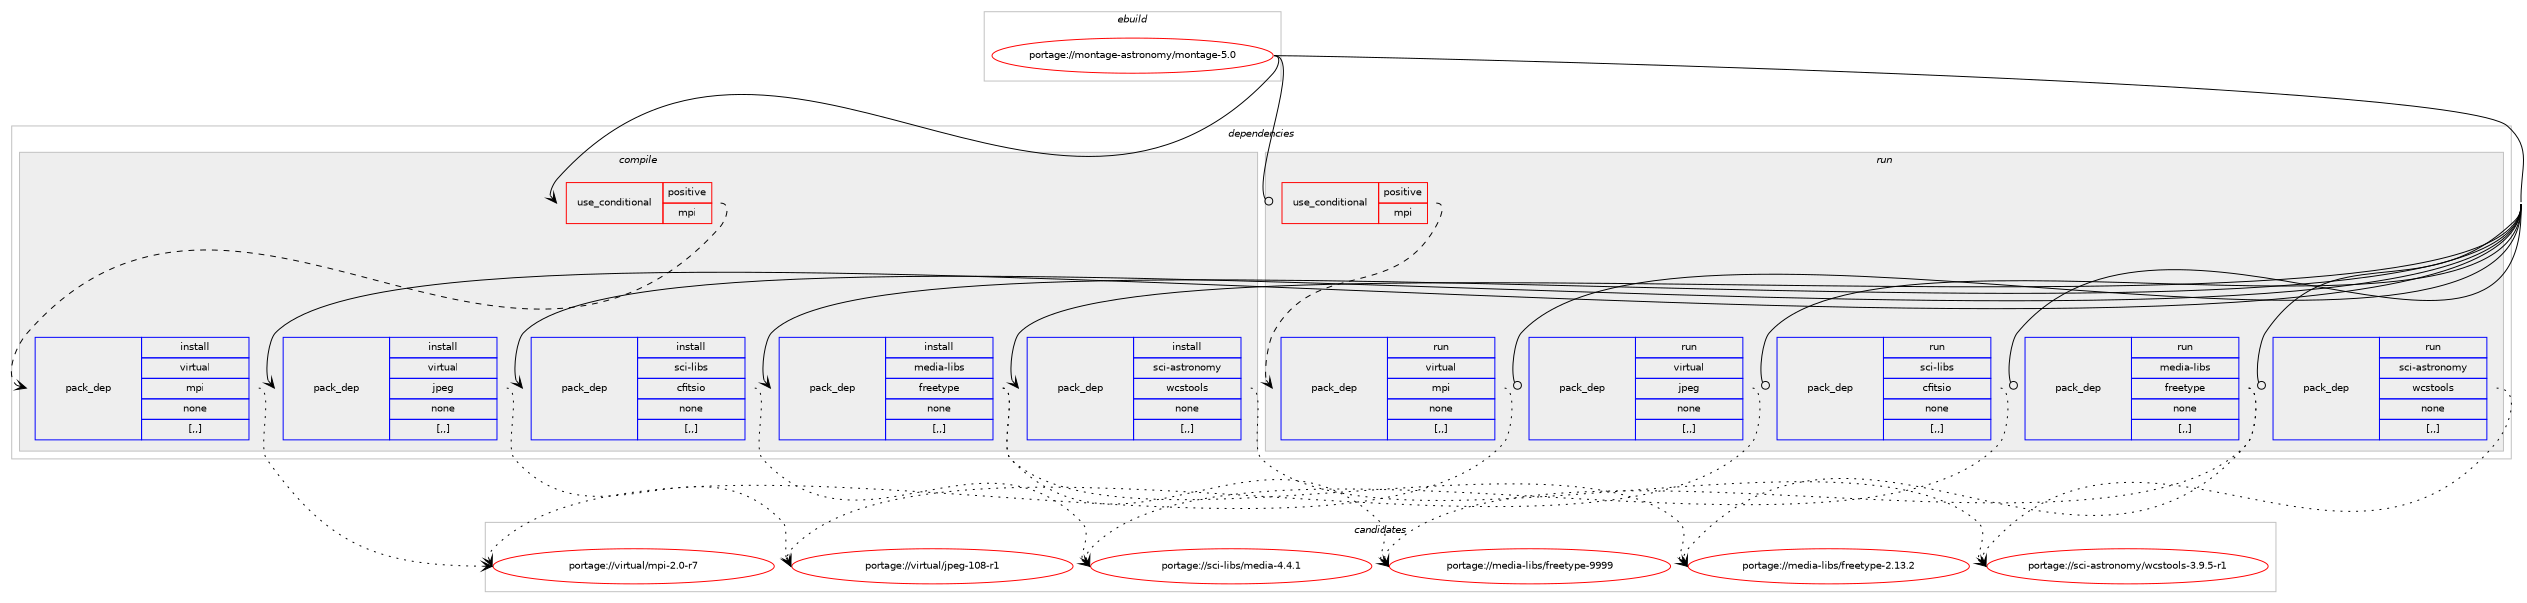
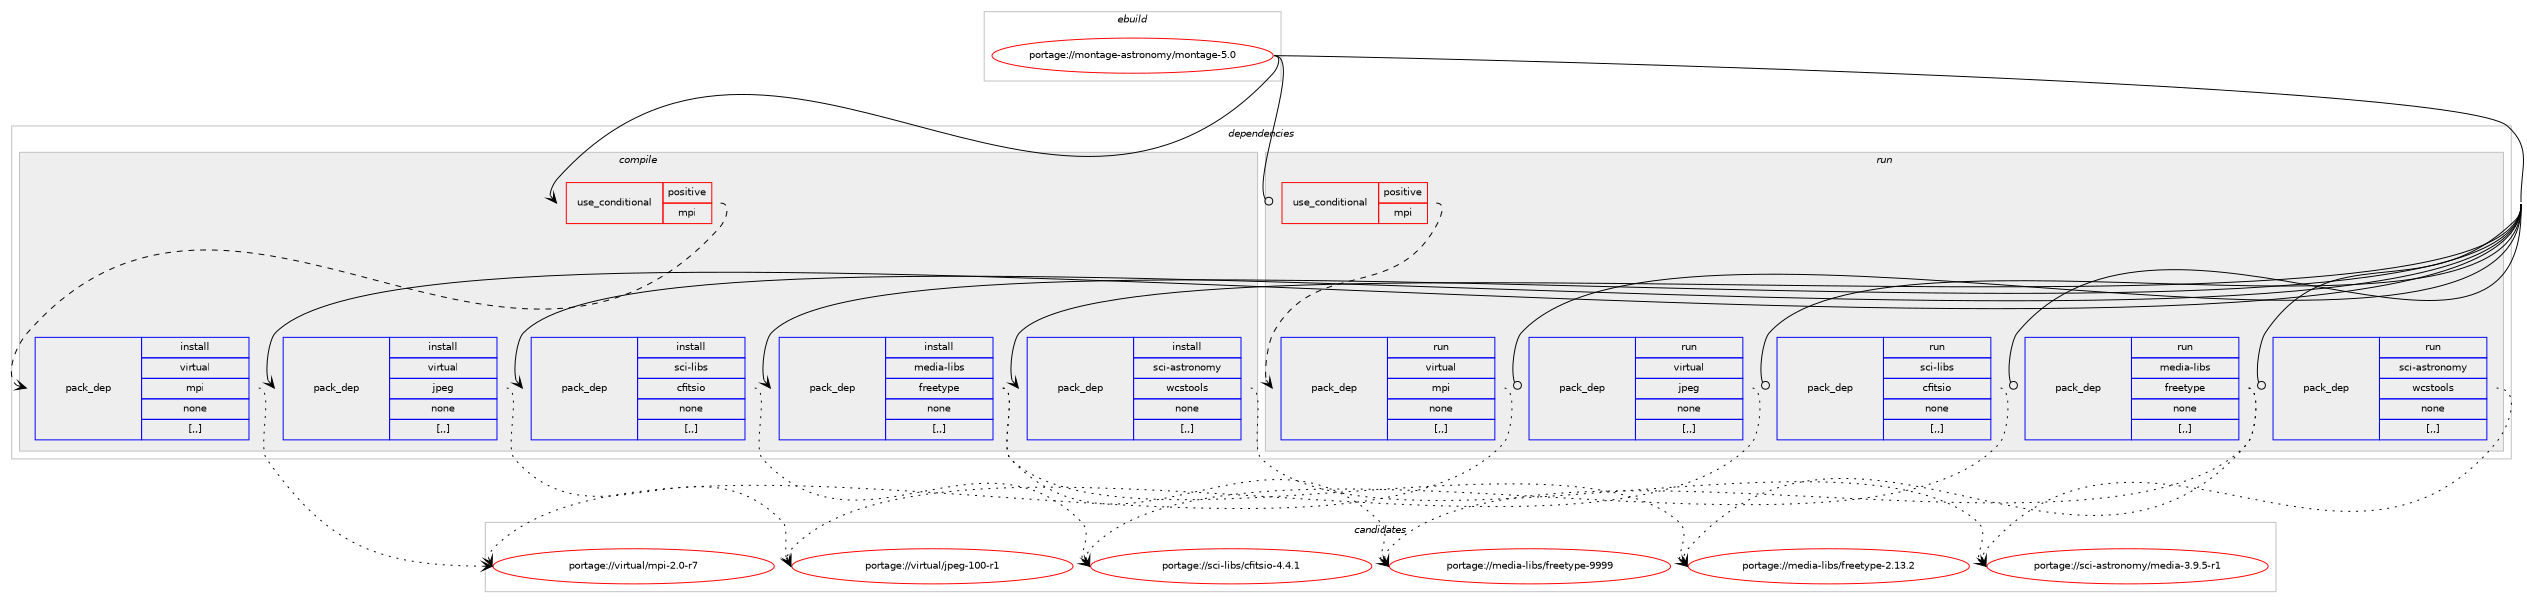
node "portage://virtual/jpeg-108-r1": label "portage://virtual/jpeg-108-r1" -> "portage://virtual/jpeg-100-r1"
node "portage://sci-libs/media-4.4.1": label "portage://sci-libs/media-4.4.1" -> "portage://sci-libs/cfitsio-4.4.1"
node "portage://sci-astronomy/wcstools-3.9.5-r1": label "portage://sci-astronomy/wcstools-3.9.5-r1" -> "portage://sci-astronomy/media-3.9.5-r1"
